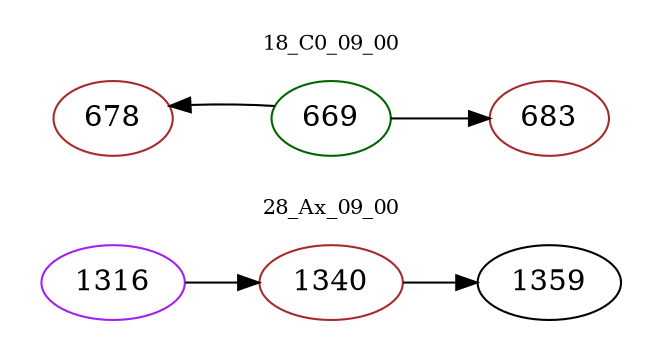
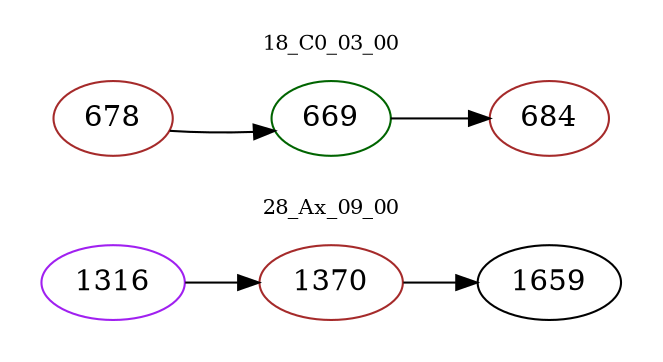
cluster "18_C0_09_00": label "18_C0_09_00" -> "18_C0_03_00"
edge "669" -> "678": reversed
node "683": label "683" -> "684"
node "1340": label "1340" -> "1370"
node "1359": label "1359" -> "1659"
